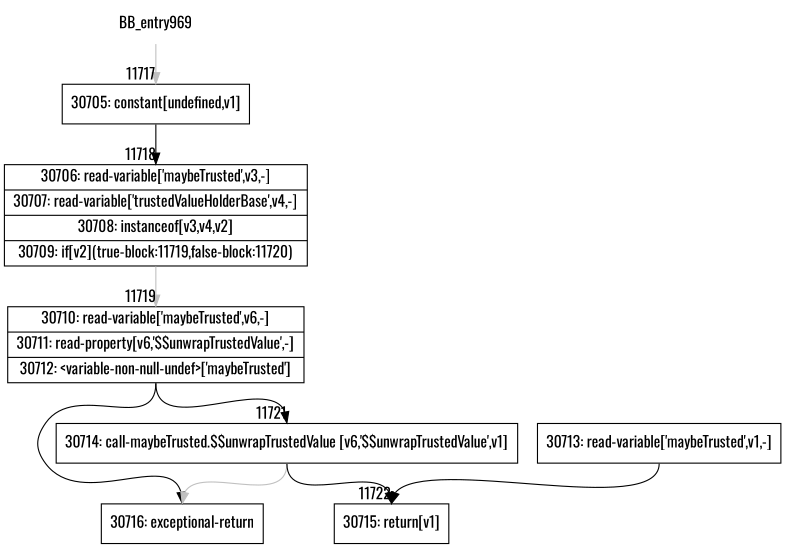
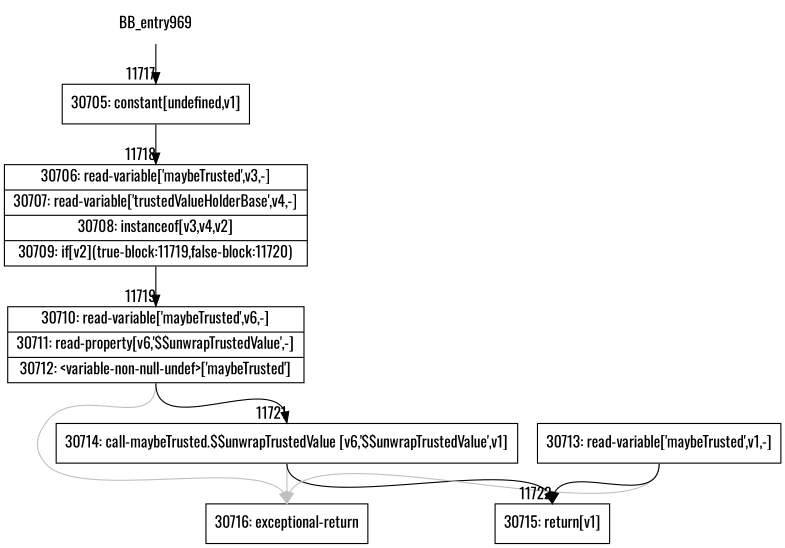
edge "BB_entry969" -> "30705: constant[undefined,v1]": color gray -> black
edge "30706: read-variable['maybeTrusted',v3,-]" -> "30710: read-variable['maybeTrusted',v6,-]": color gray -> black
edge "30710: read-variable['maybeTrusted',v6,-]" -> "30716: exceptional-return": color black -> gray
edge "30713: read-variable['maybeTrusted',v1,-]" -> "30716: exceptional-return": added
